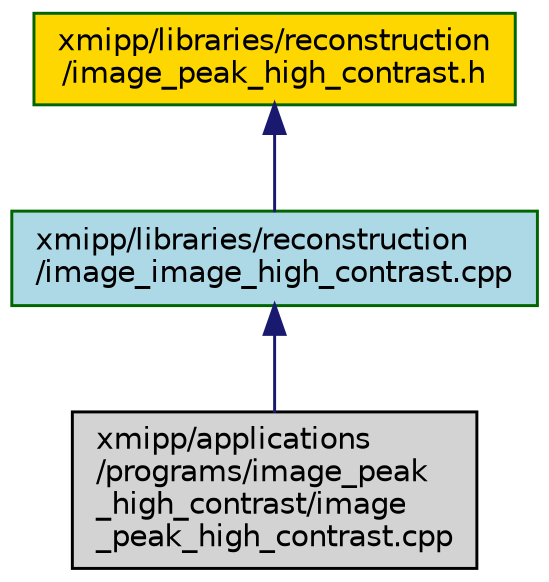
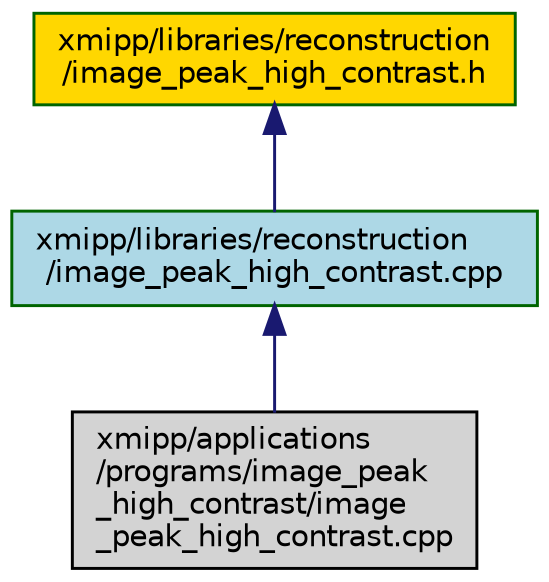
node "xmipp/libraries/reconstruction /image_image_high_contrast.cpp": label "xmipp/libraries/reconstruction /image_image_high_contrast.cpp" -> "xmipp/libraries/reconstruction /image_peak_high_contrast.cpp"
